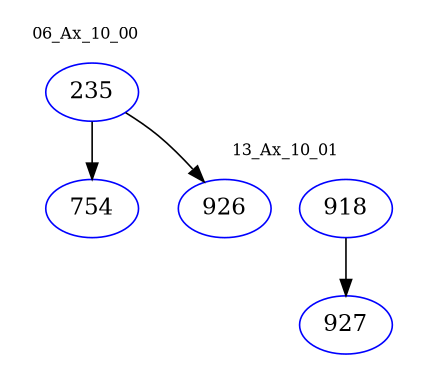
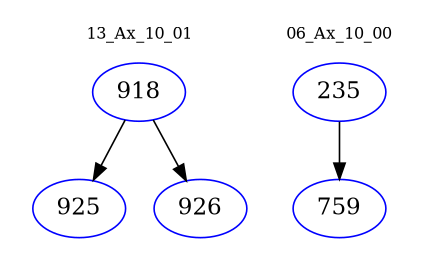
edge "235" -> "926": now "918" -> "926"
node "754": label "754" -> "759"
node "927": label "927" -> "925"
